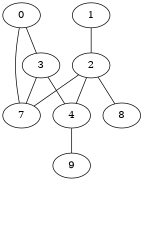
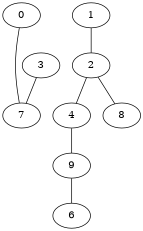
edge "0" -- "3": removed
edge "3" -- "4": removed
edge "2" -- "7": removed
node "6": added
